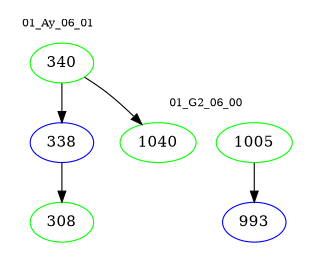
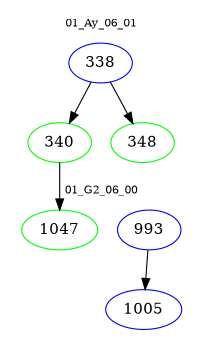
edge "340" -> "338": reversed
node "1040": label "1040" -> "1047"
node "1005": color green -> blue
edge "1005" -> "993": reversed
node "308": label "308" -> "348"
